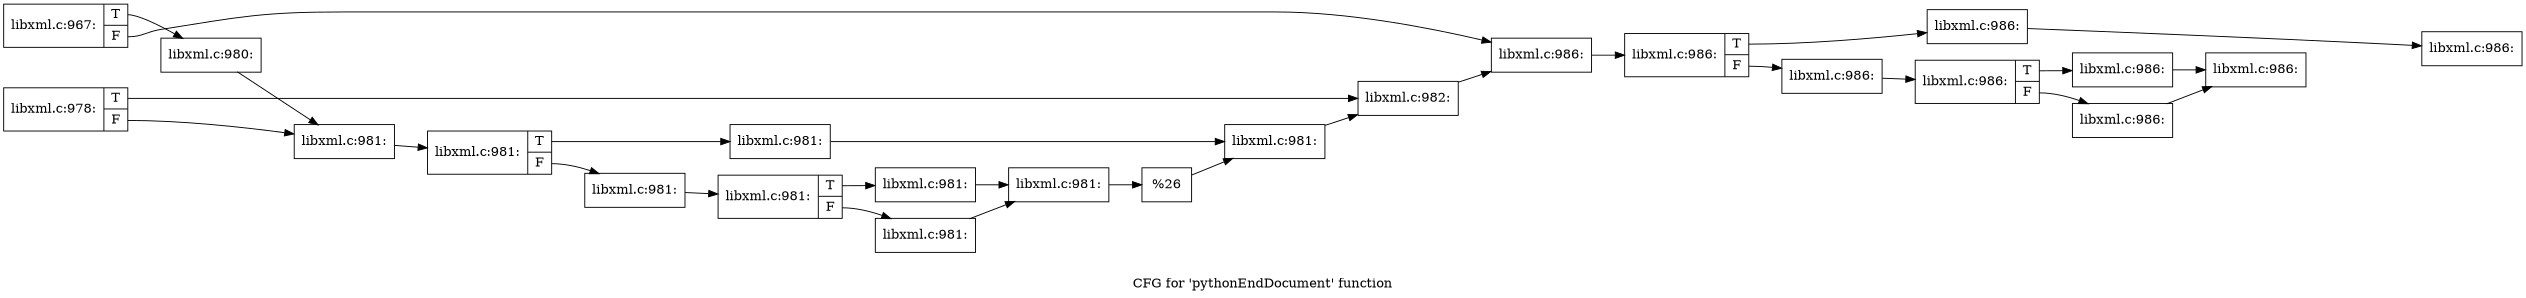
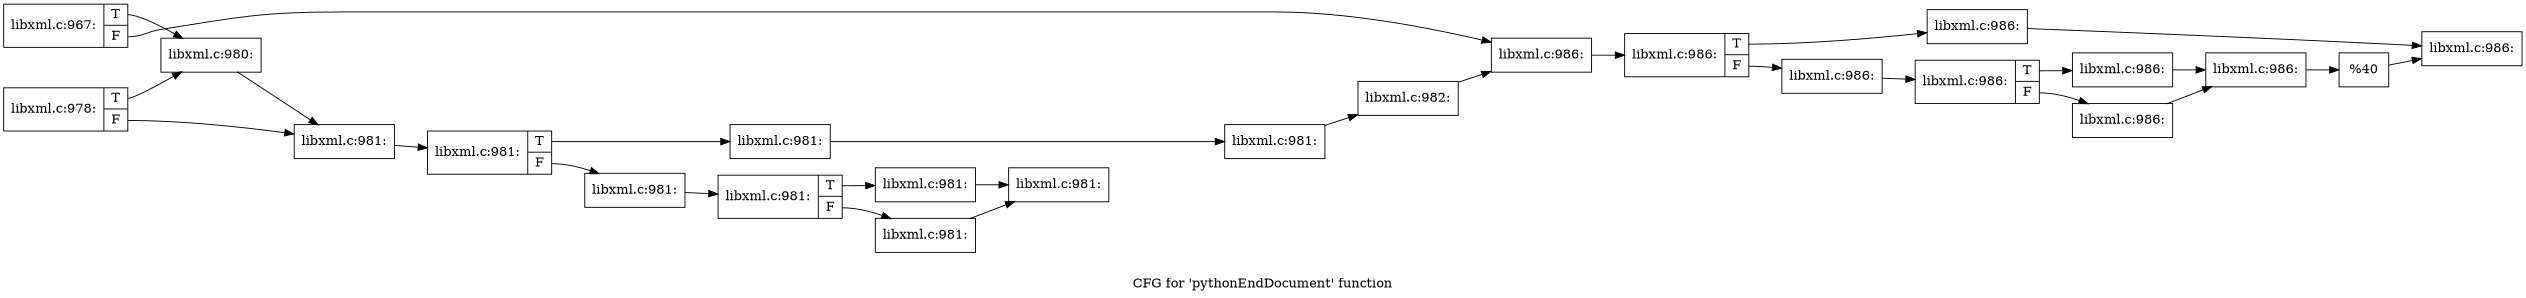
node "%40": added
edge "libxml.c:978:" -> "libxml.c:982:": now "libxml.c:978:" -> "libxml.c:980:"
node "%26": removed
